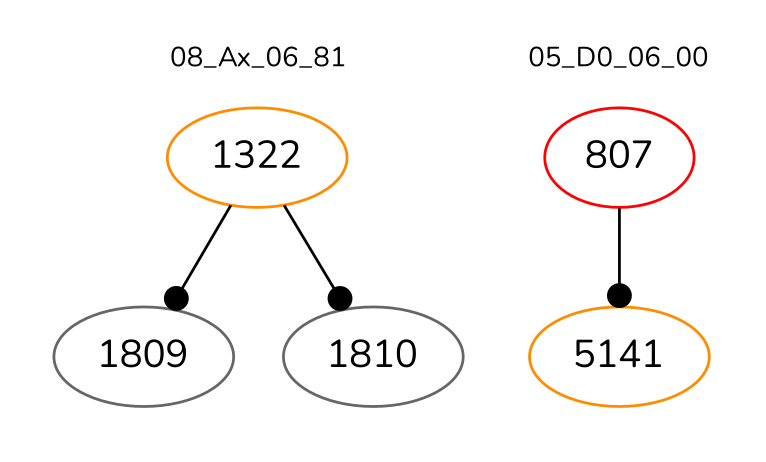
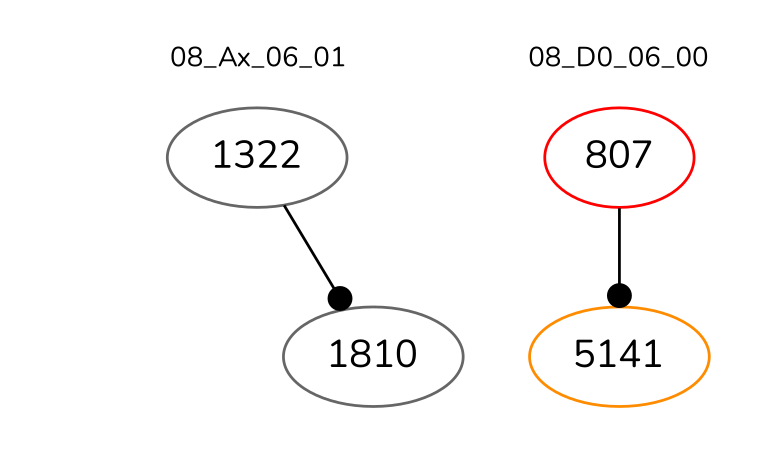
cluster "08_Ax_06_81": label "08_Ax_06_81" -> "08_Ax_06_01"
cluster "05_D0_06_00": label "05_D0_06_00" -> "08_D0_06_00"
node "1322": color darkorange -> gray40
node "1809": removed
